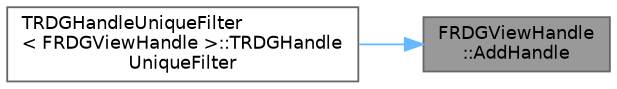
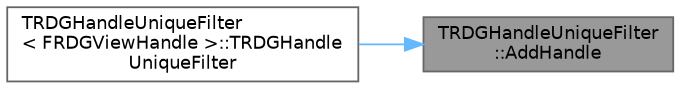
node "FRDGViewHandle ::AddHandle": label "FRDGViewHandle ::AddHandle" -> "TRDGHandleUniqueFilter ::AddHandle"
